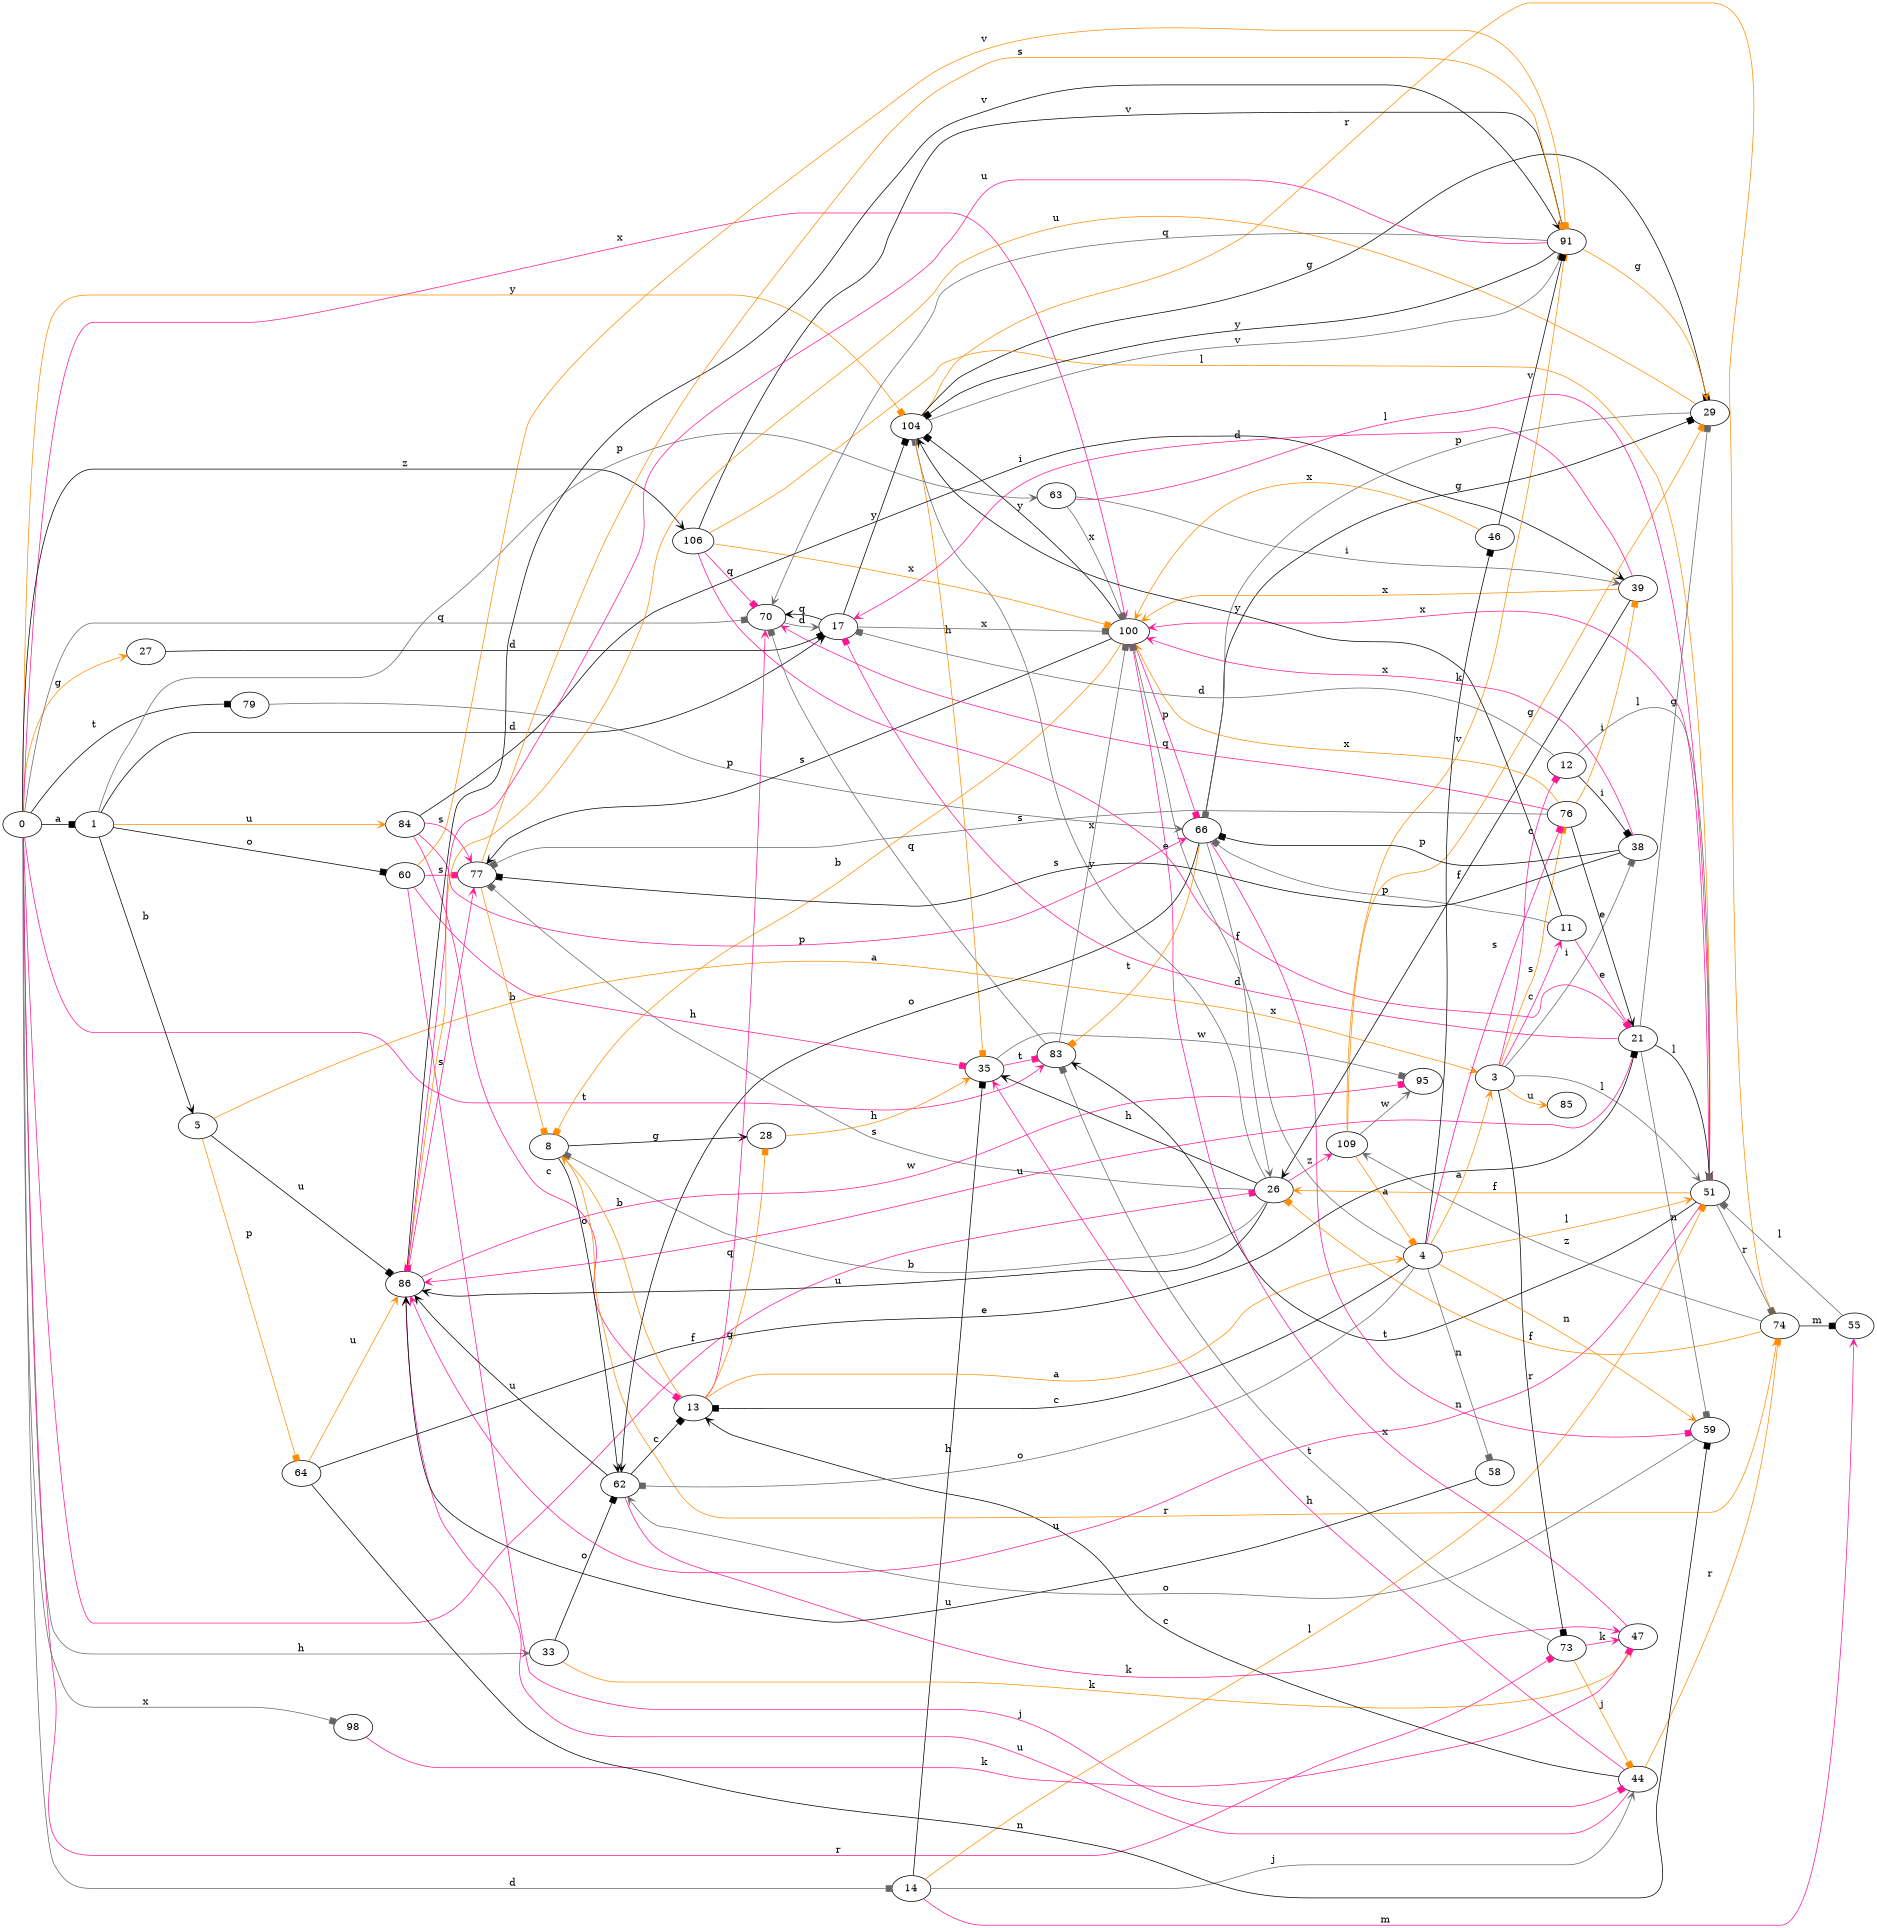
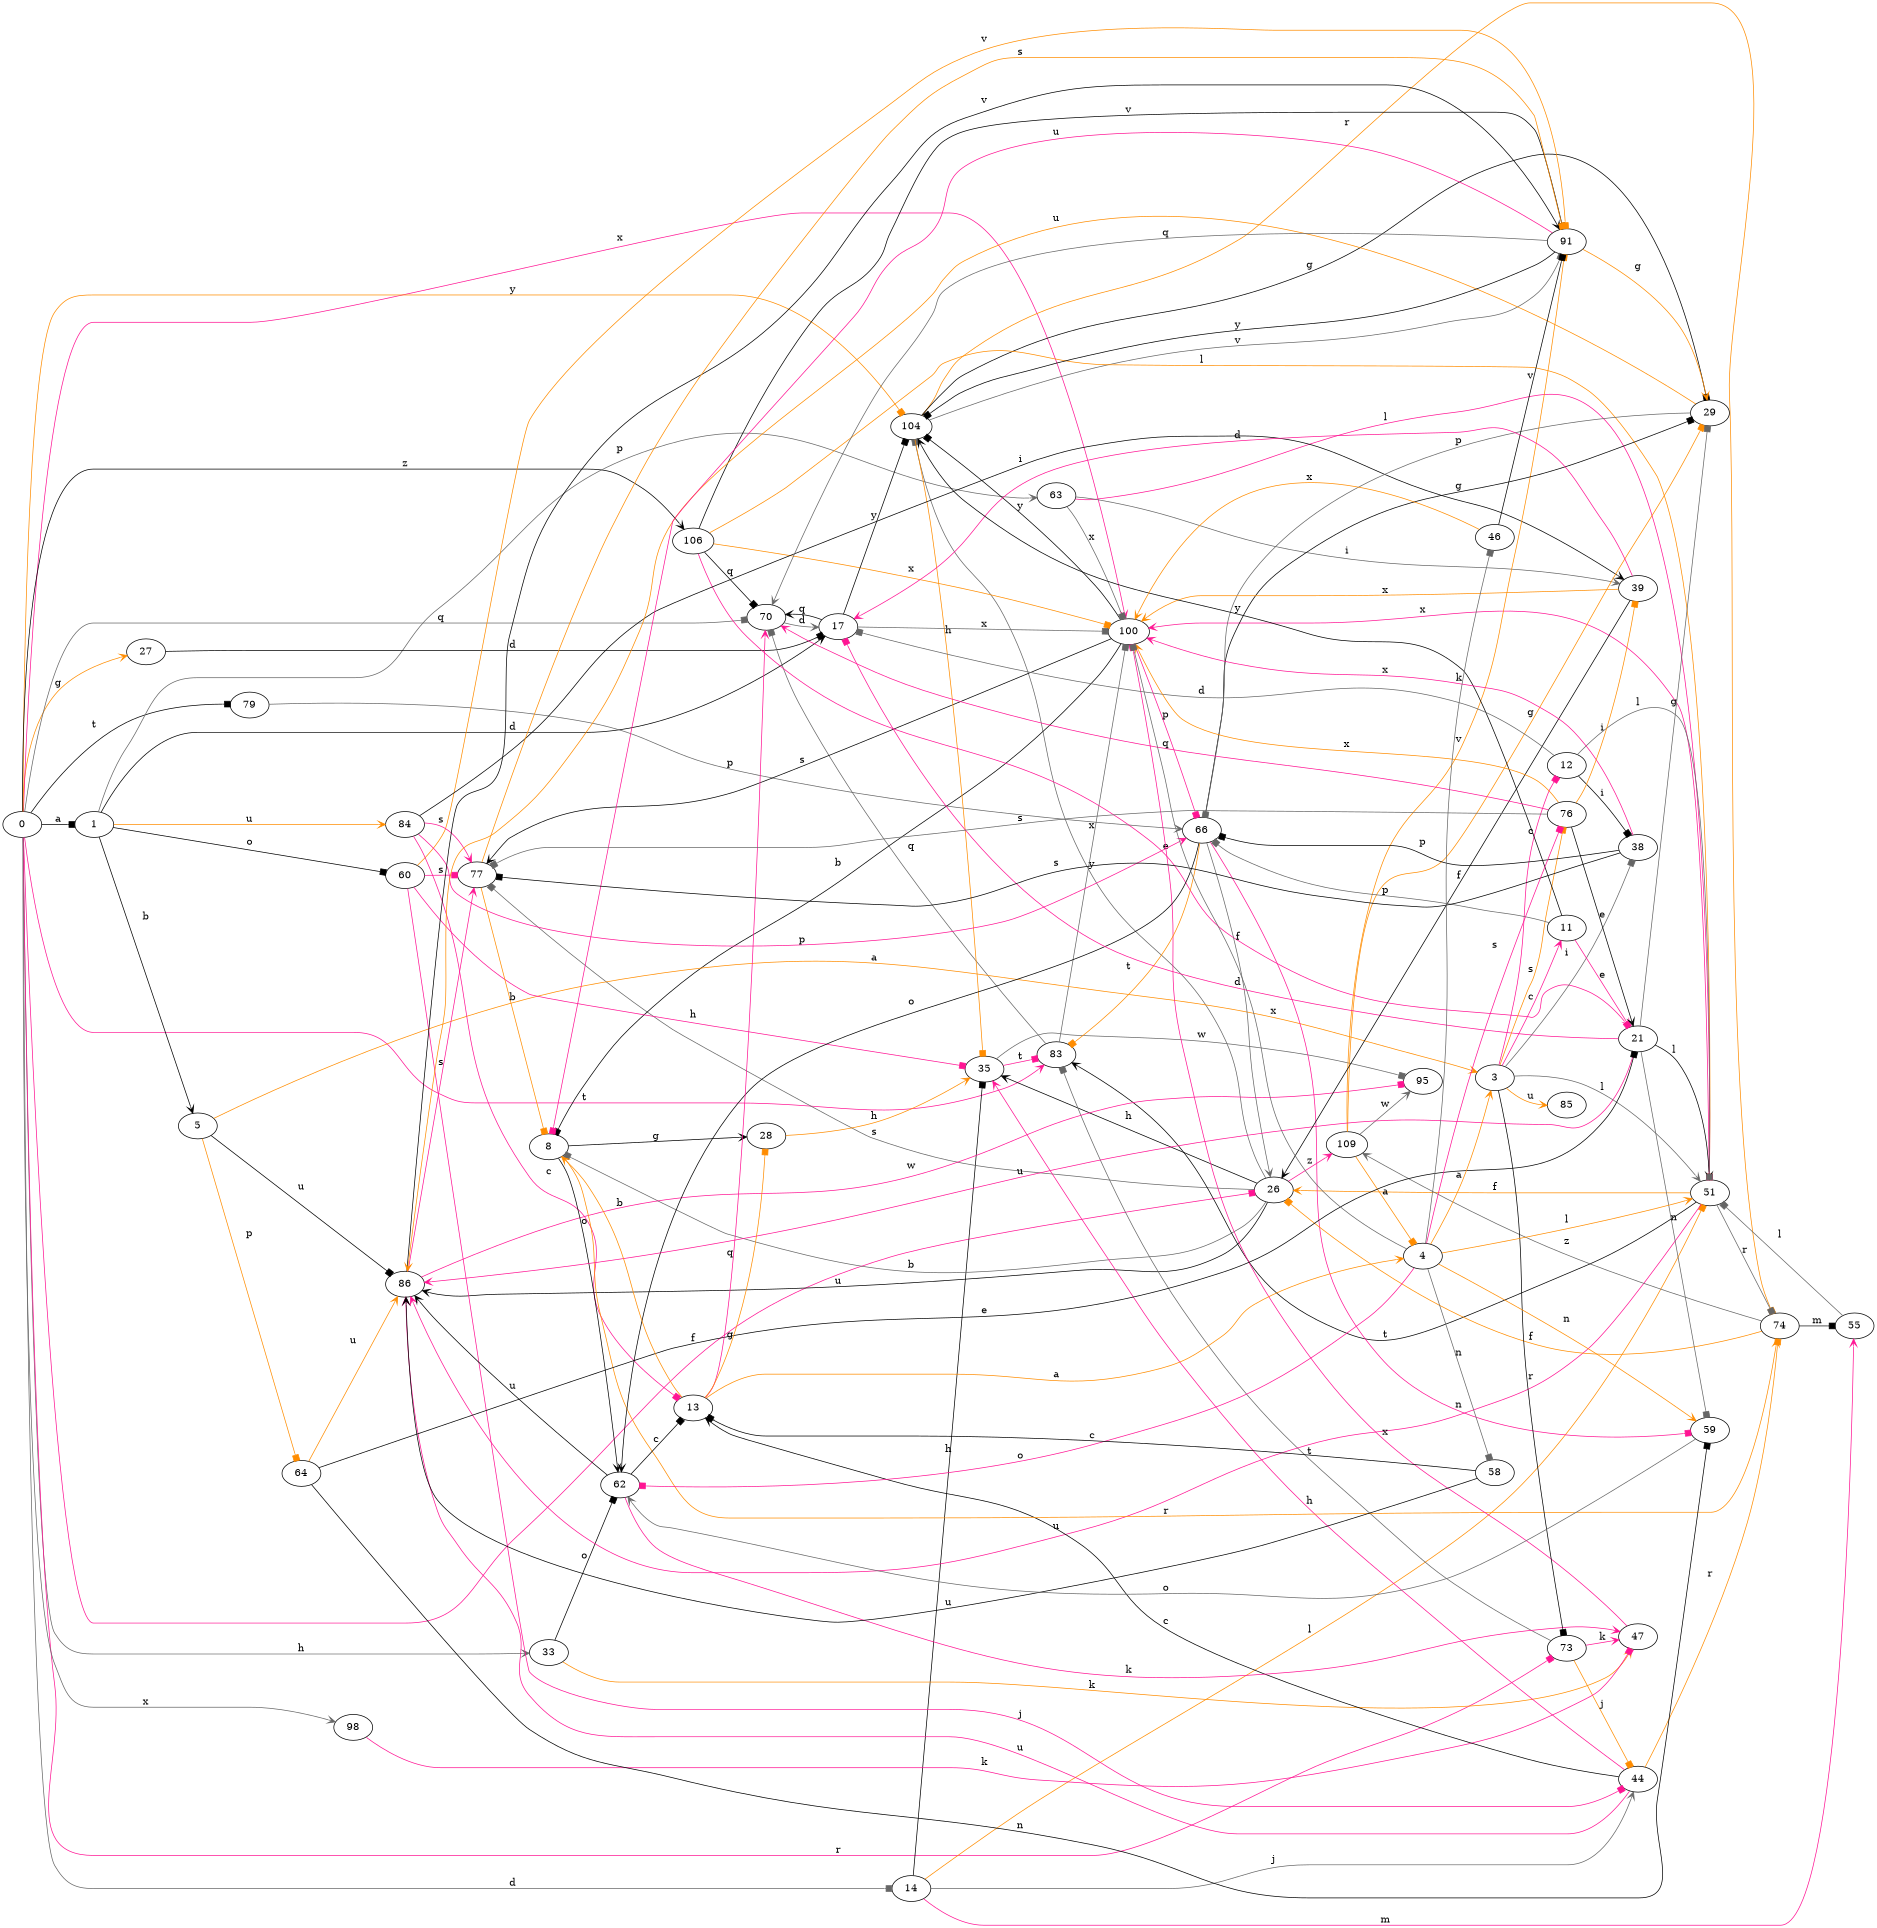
edge "91" -> "86": now "91" -> "8"
edge "106" -> "70": color deeppink -> black
edge "100" -> "8": color darkorange -> black
edge "4" -> "46": color black -> gray40
edge "4" -> "13": now "58" -> "13"
edge "4" -> "62": color gray40 -> deeppink
edge "0" -> "98": arrowhead box -> vee
